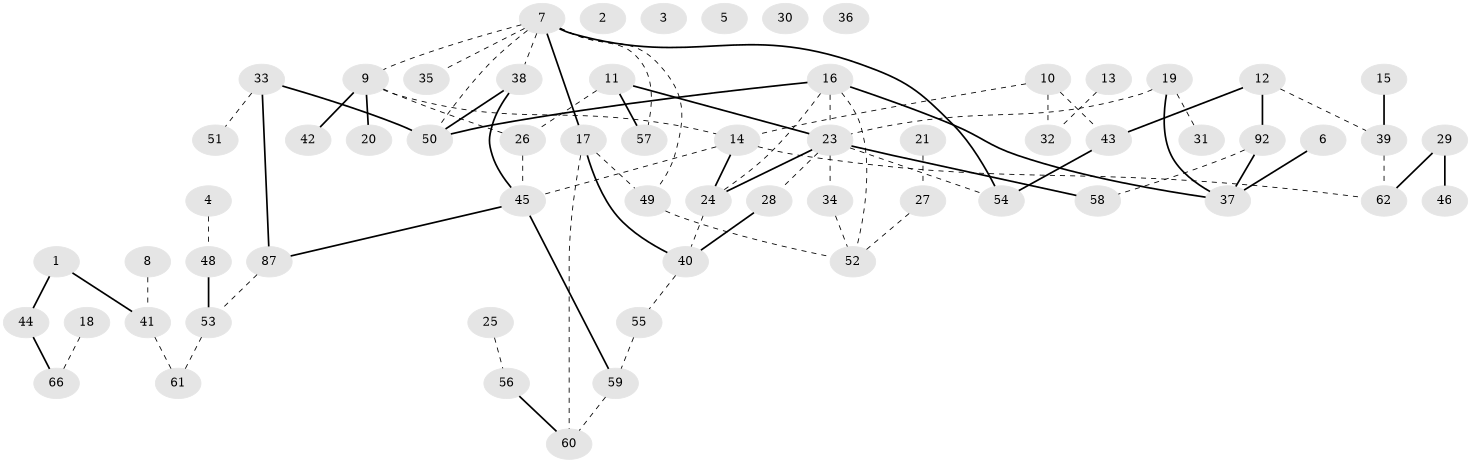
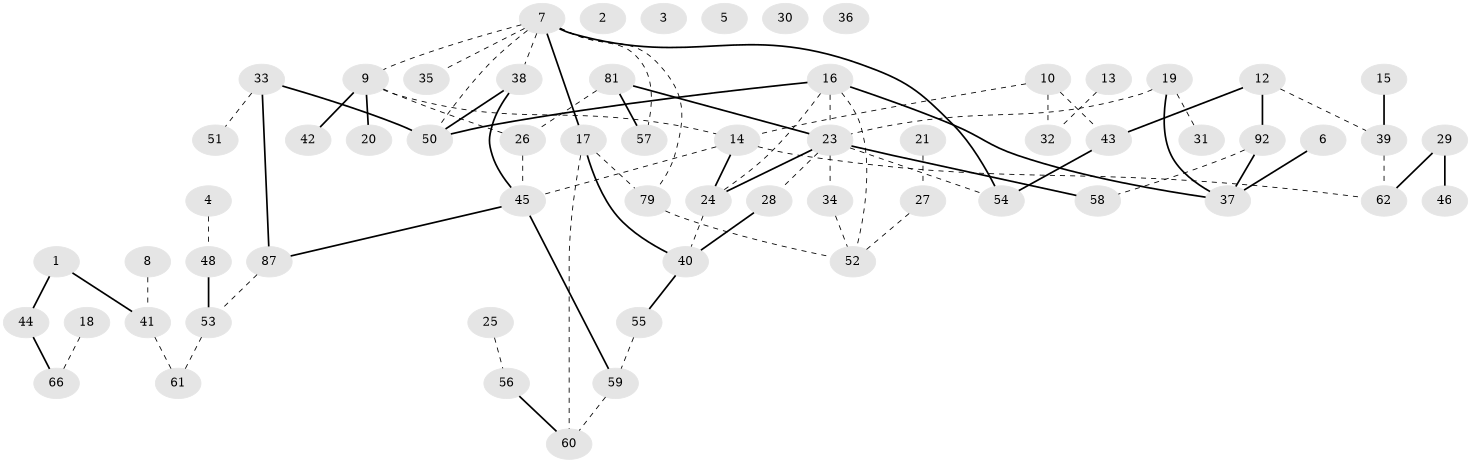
node "11": label "11" -> "81"
node "49": label "49" -> "79"
edge "40" -- "55": style dashed -> bold
